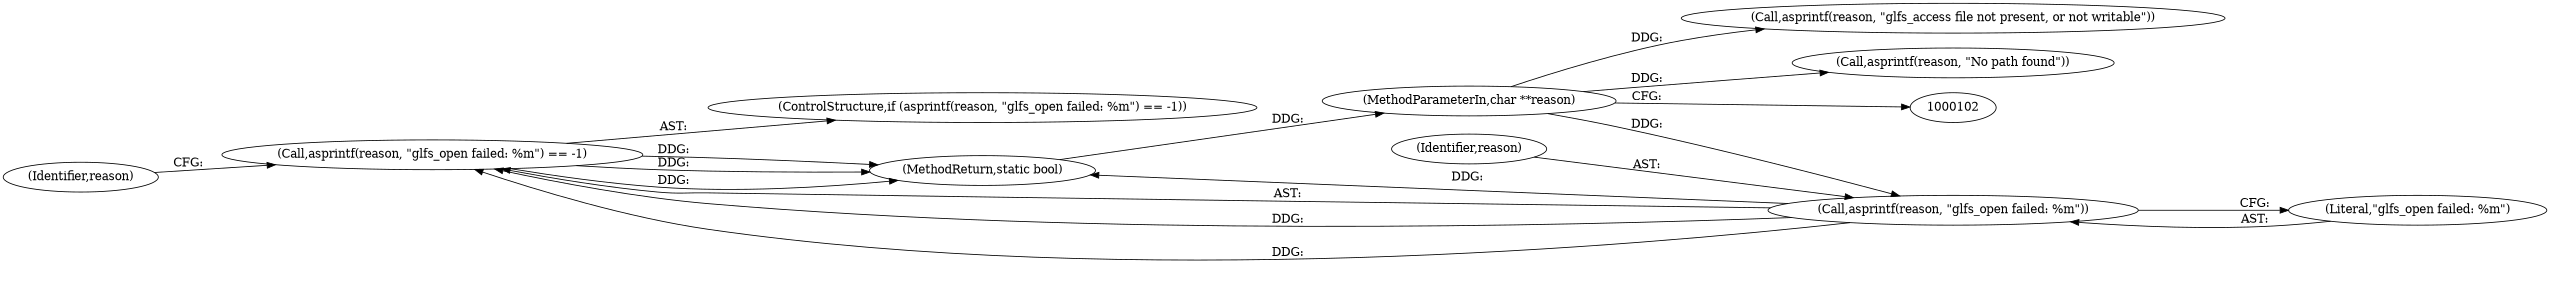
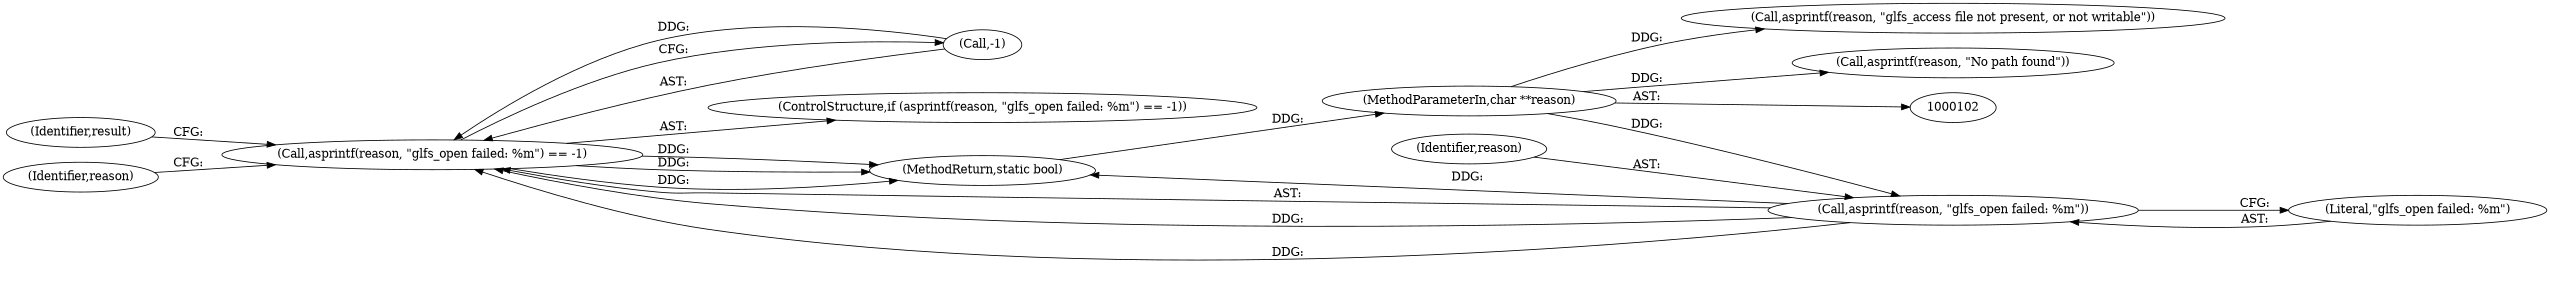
node "(Call,-1)": added
edge "(MethodParameterIn,char **reason)" -> "1000102": label "CFG: " -> "AST: "
node "(Identifier,result)": added
